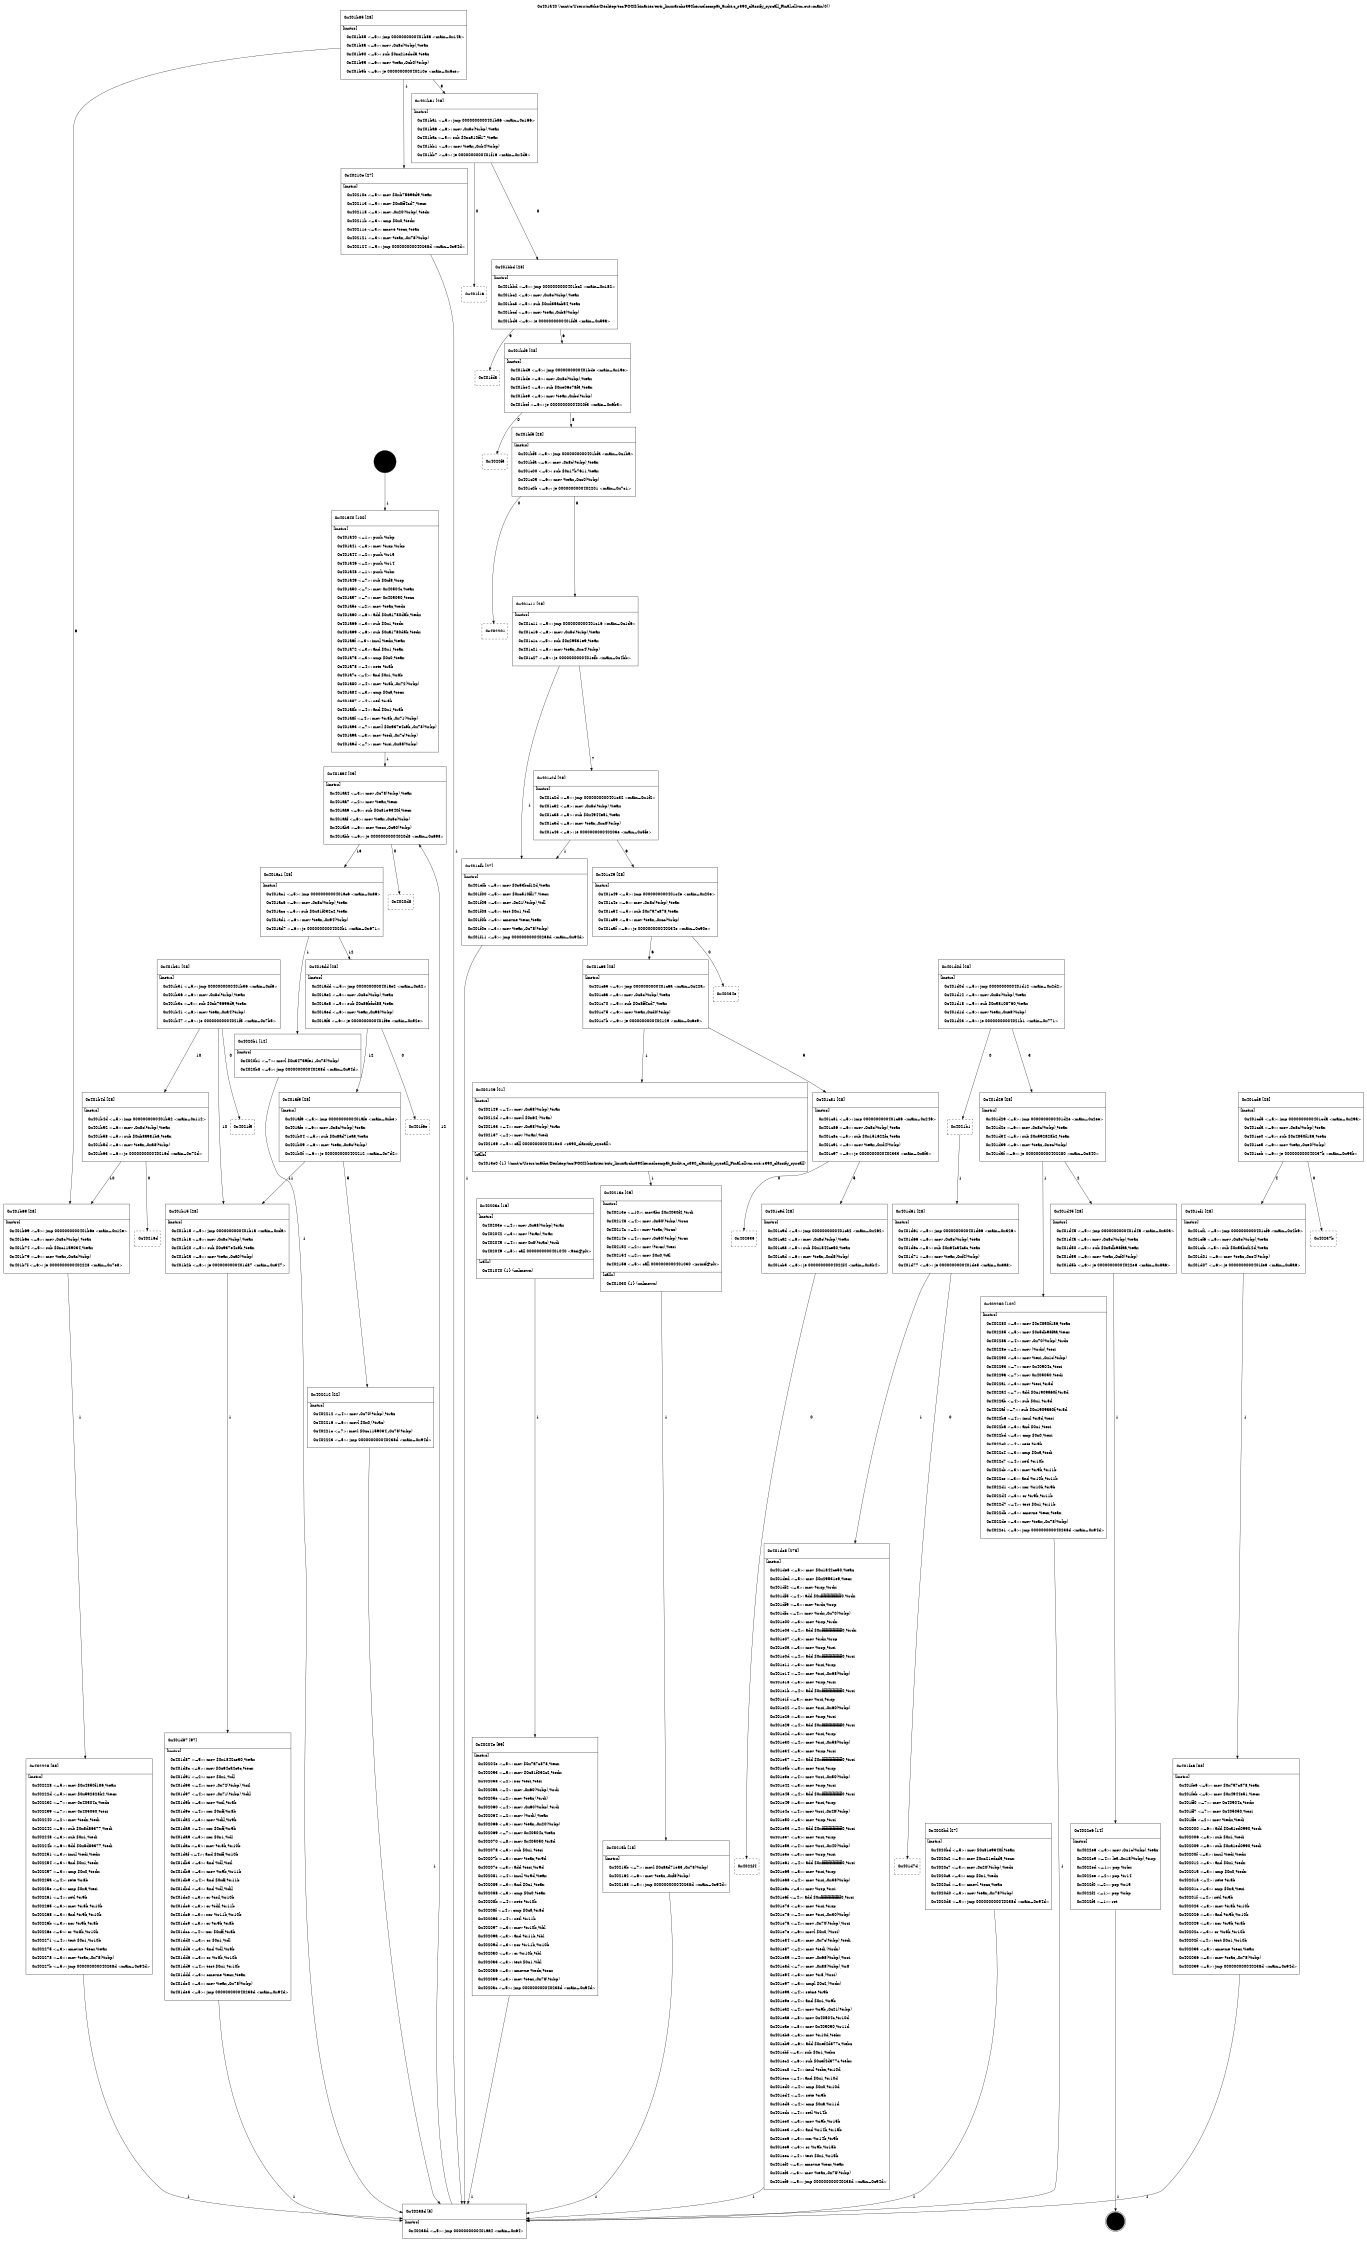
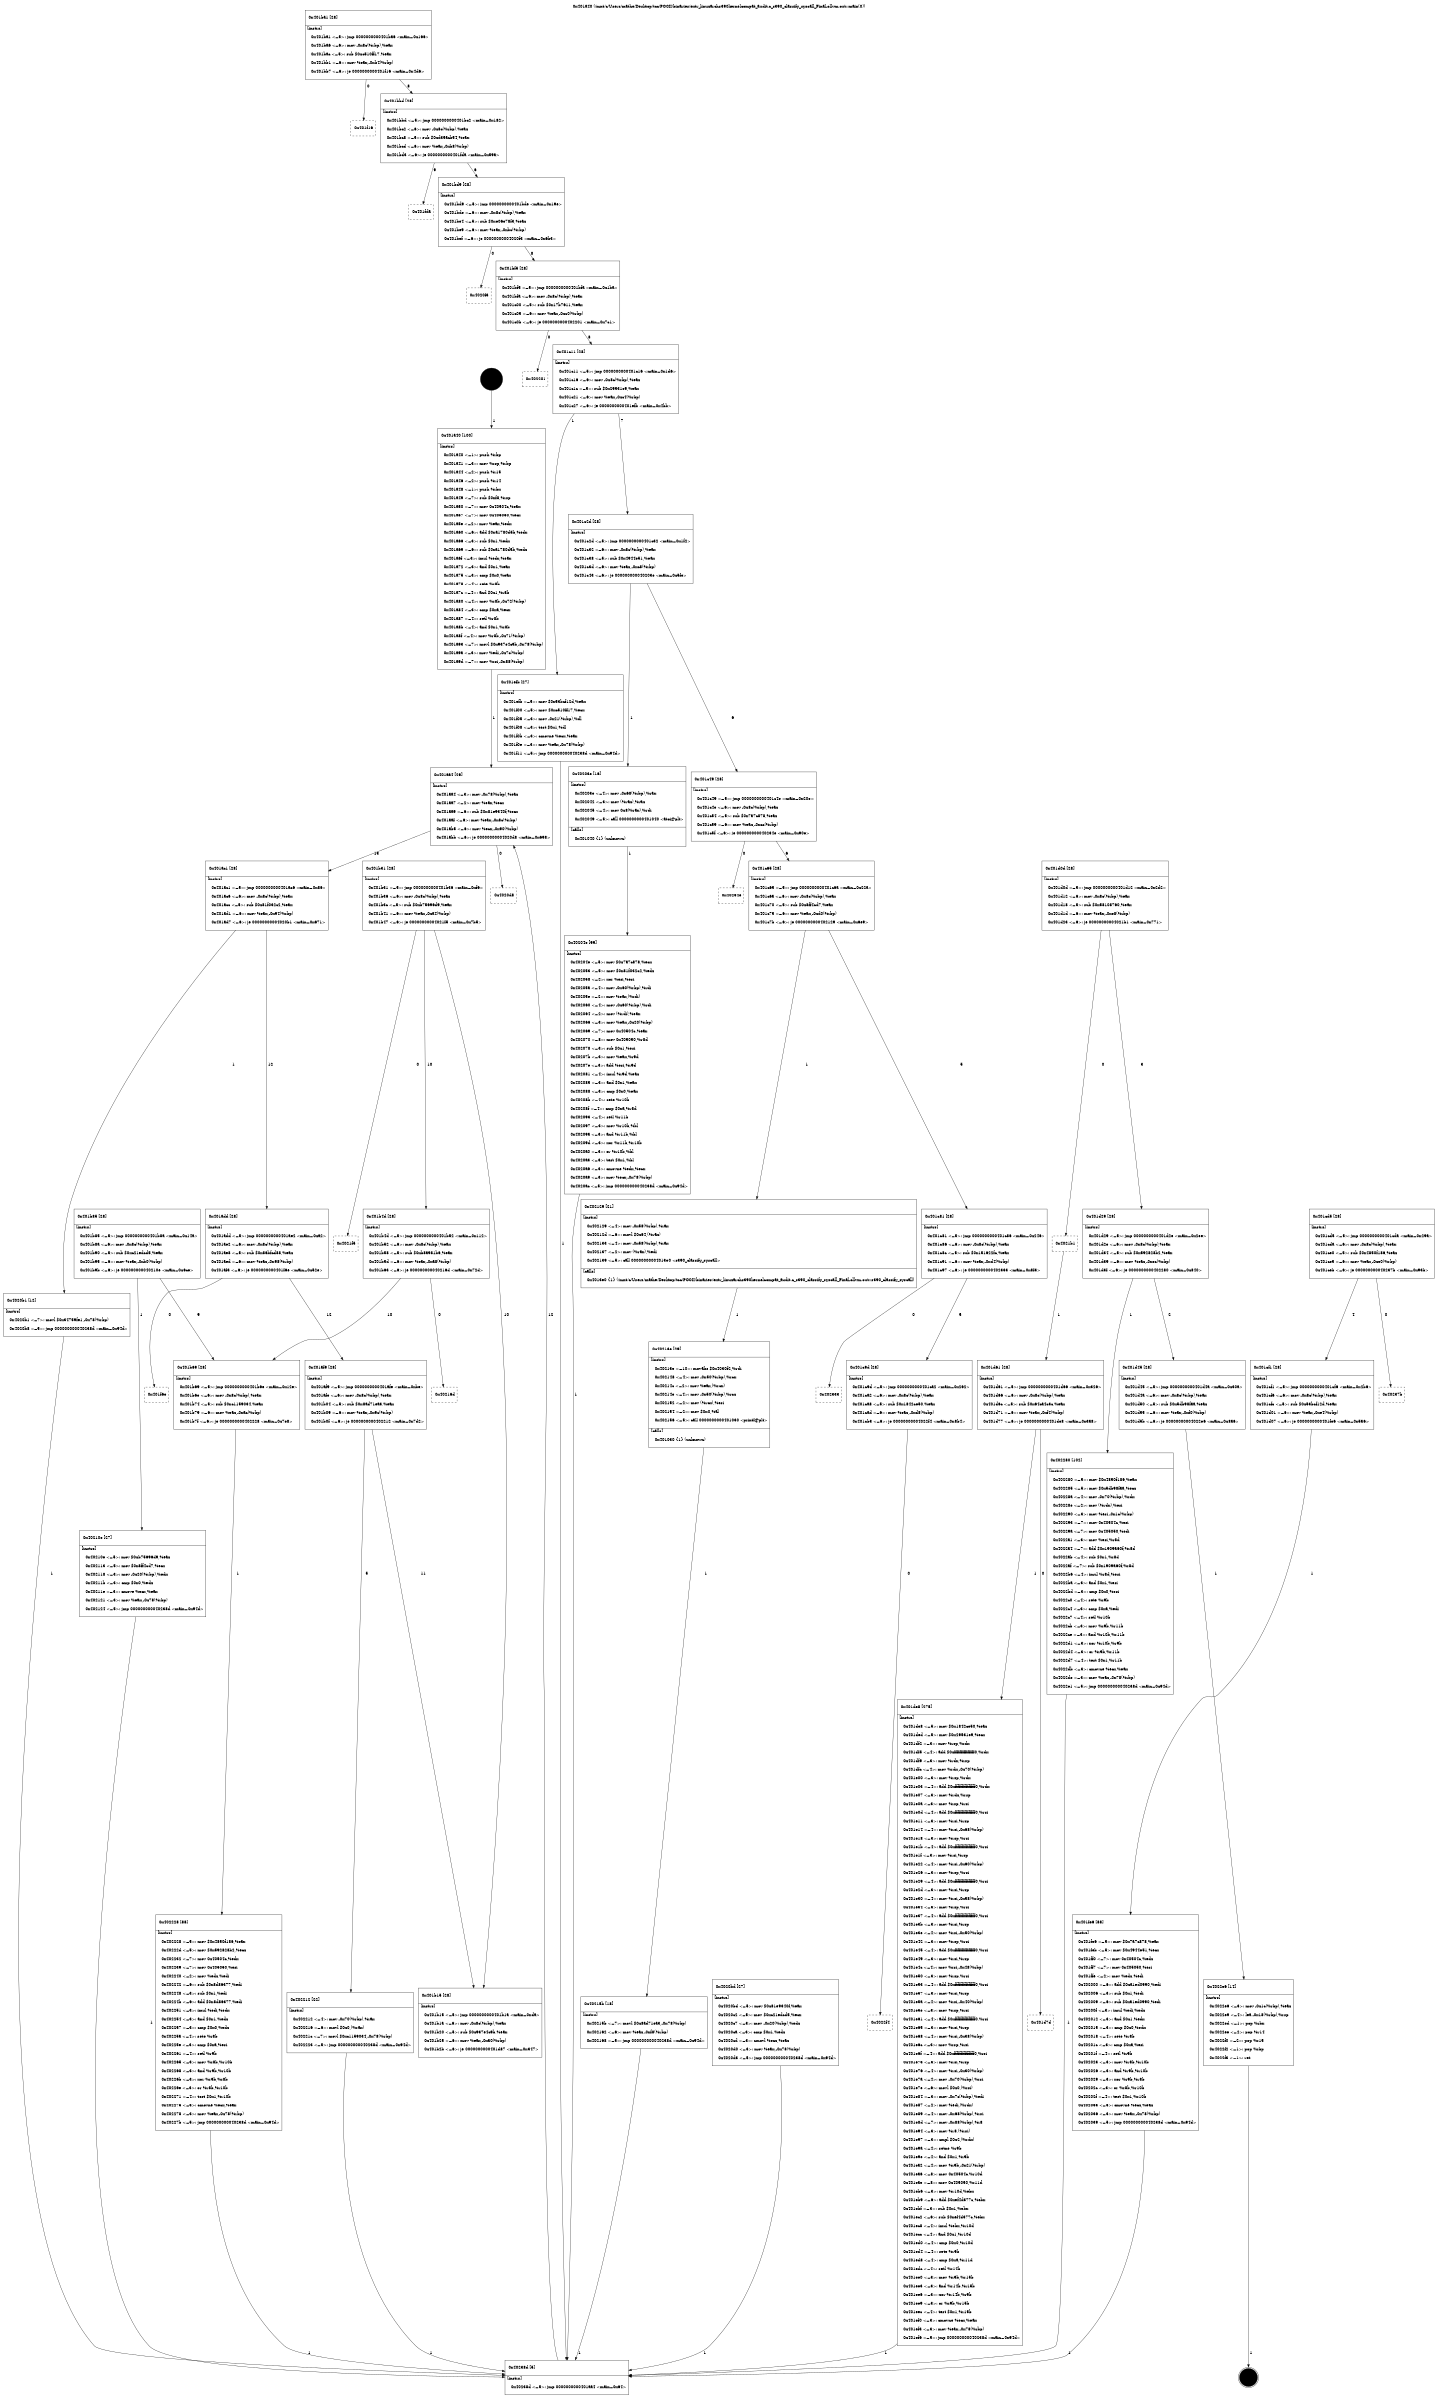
edge "0x401b85 [28]" -> "0x401ba1 [28]": removed, label "8"
edge "0x401c2d [28]" -> "0x401efb [27]": now "0x401c2d [28]" -> "0x40203e [16]"
node "0x401d87 [97]": removed
